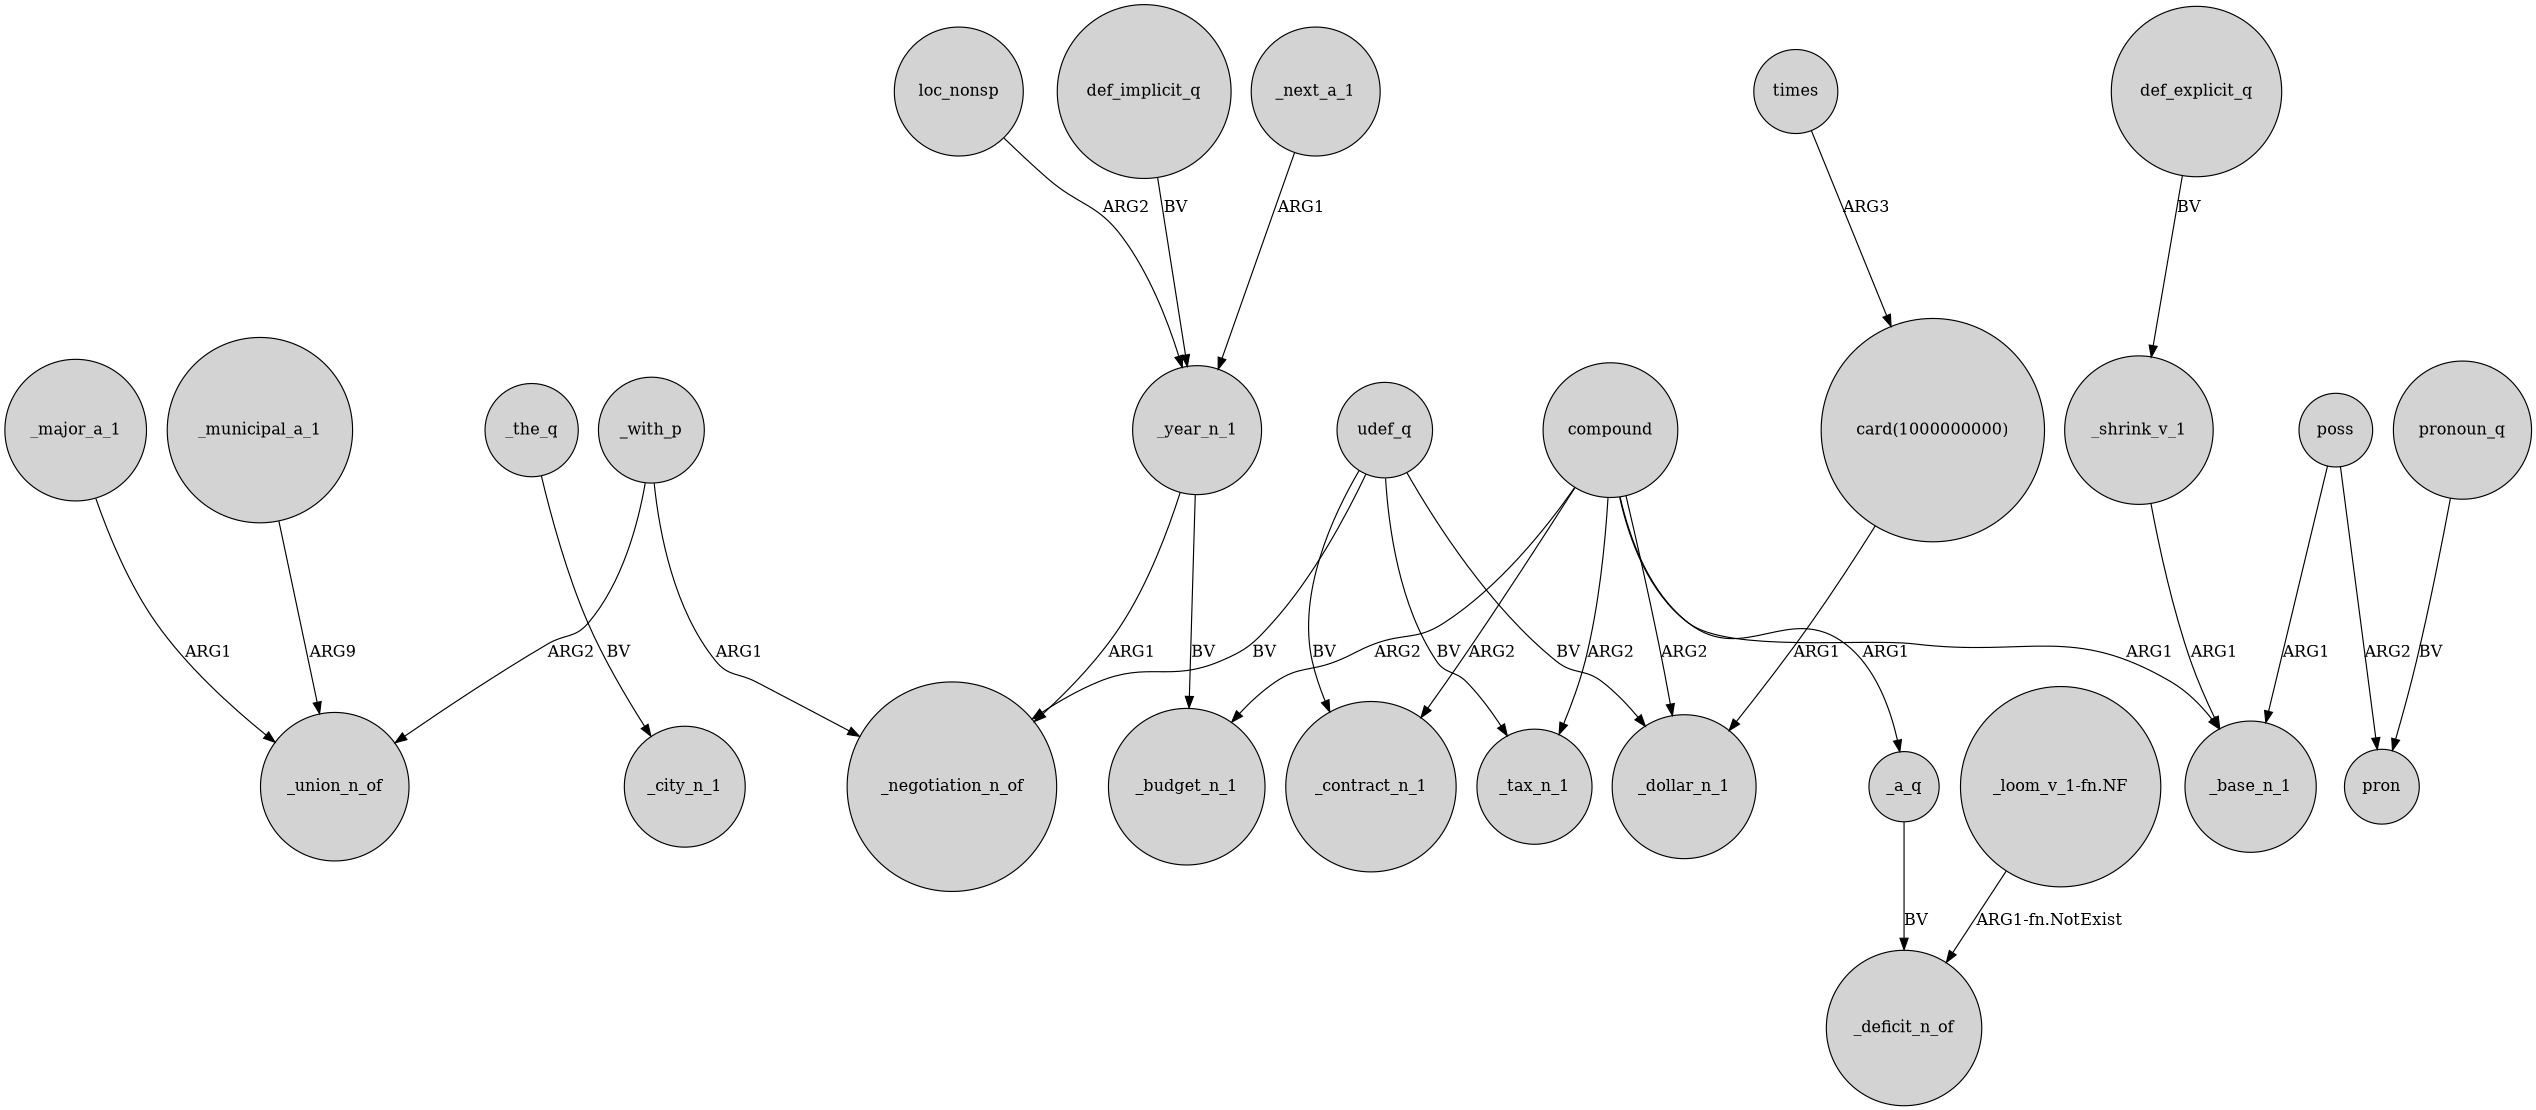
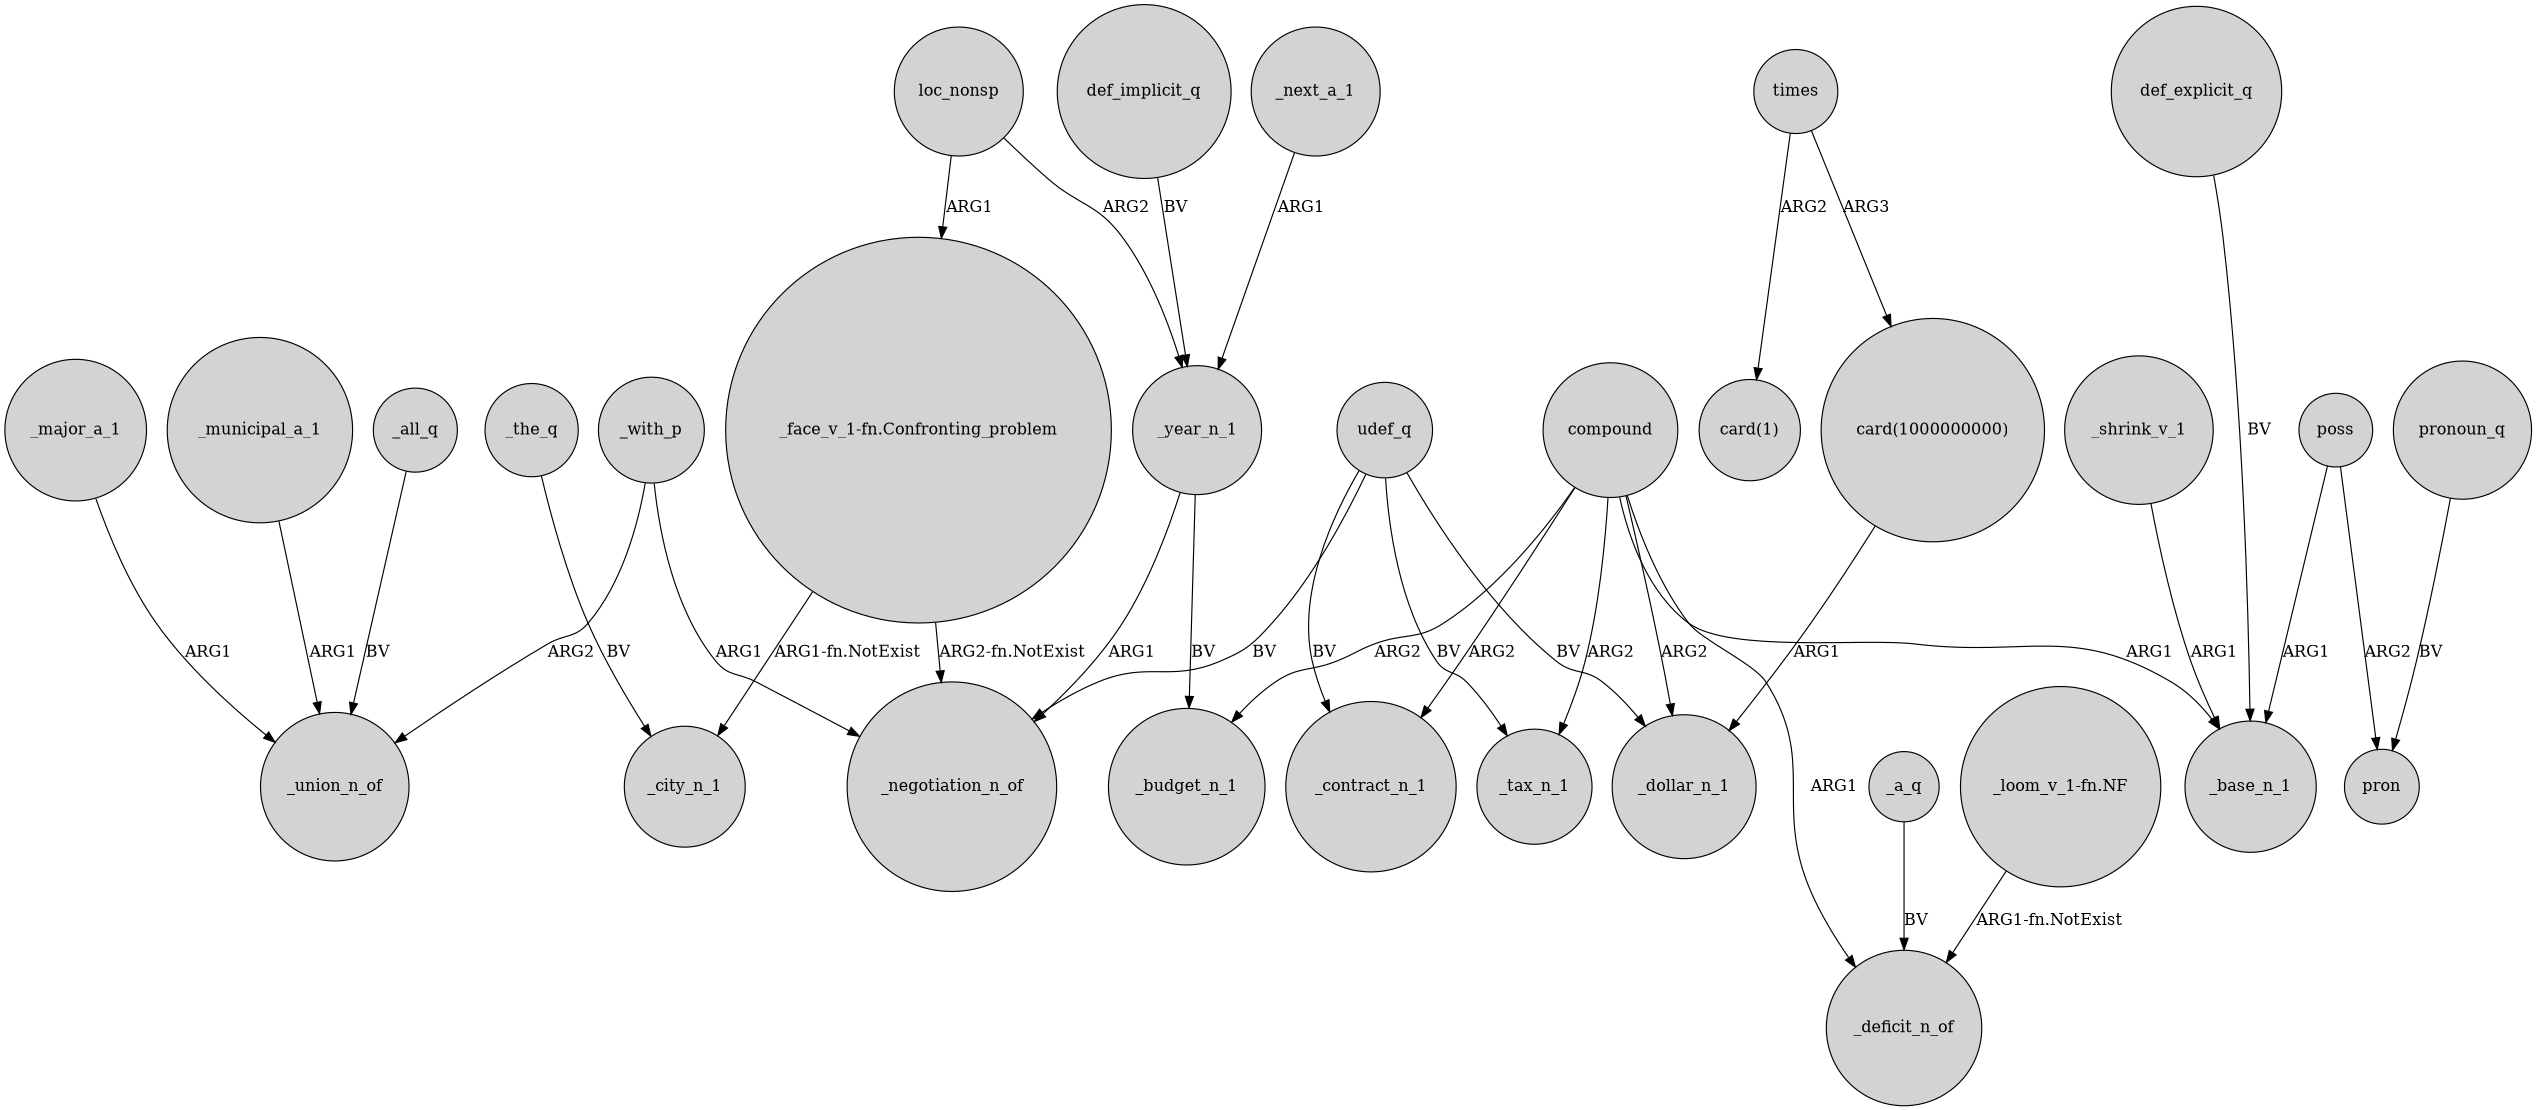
edge "def_explicit_q" -> "_shrink_v_1": now "def_explicit_q" -> "_base_n_1"
node "_all_q": added
node "_face_v_1-fn.Confronting_problem": added
node "card(1)": added
edge "compound" -> "_a_q": now "compound" -> "_deficit_n_of"
edge "_municipal_a_1" -> "_union_n_of": label "ARG9" -> "ARG1"
